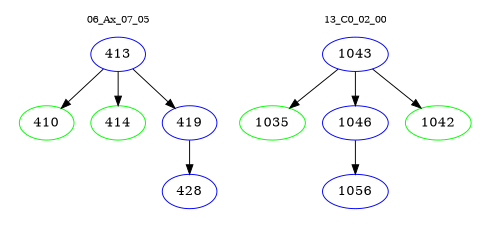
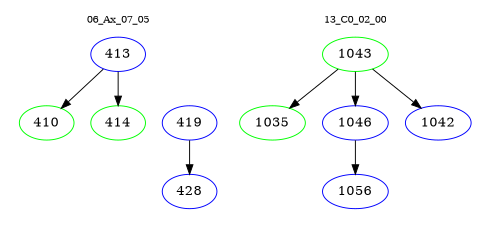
node "1043": color blue -> green
edge "413" -> "419": removed
node "1042": color green -> blue
